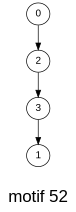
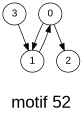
edge "0" -> "1": added
edge "1" -> "0": added
edge "2" -> "3": removed
